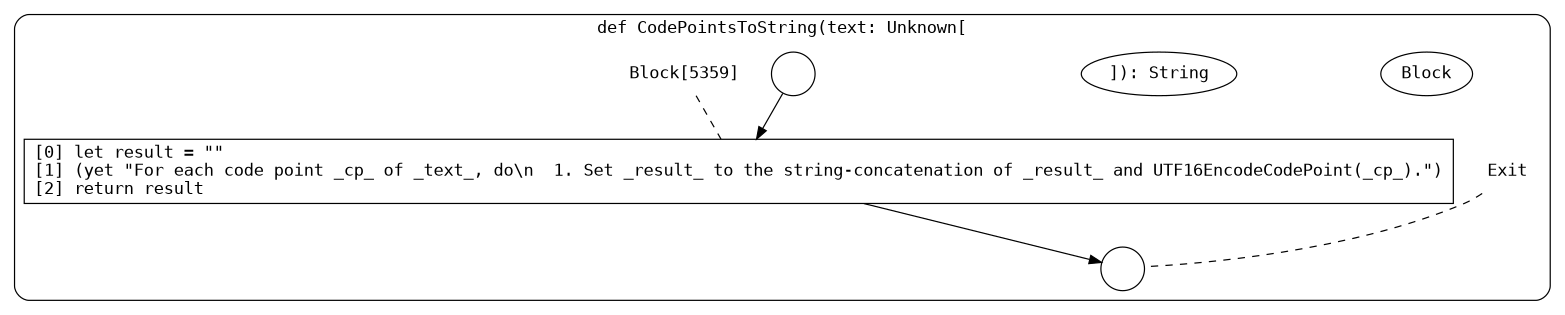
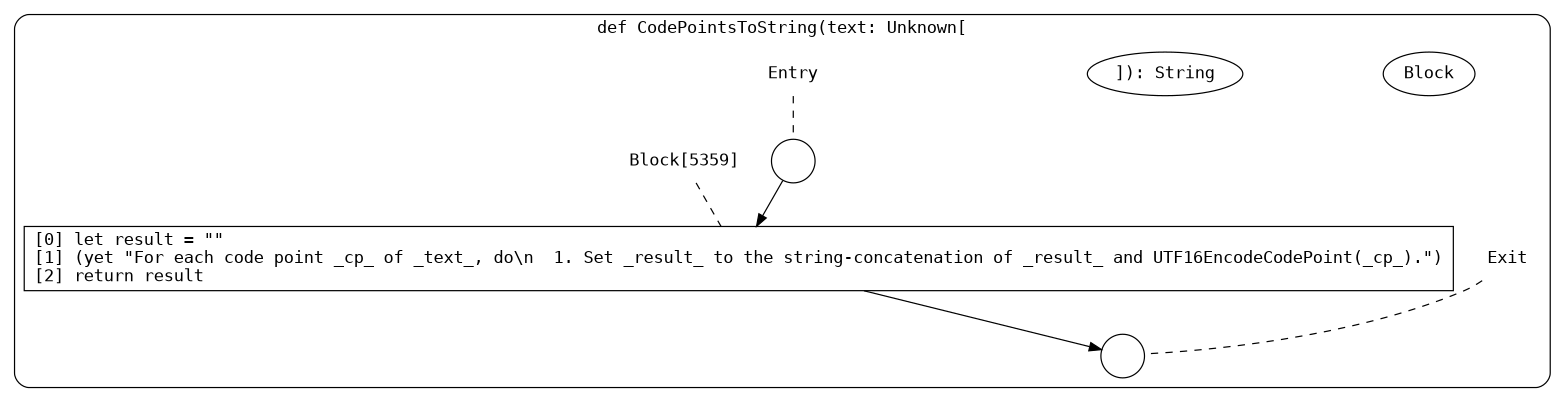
node "Entry": added
